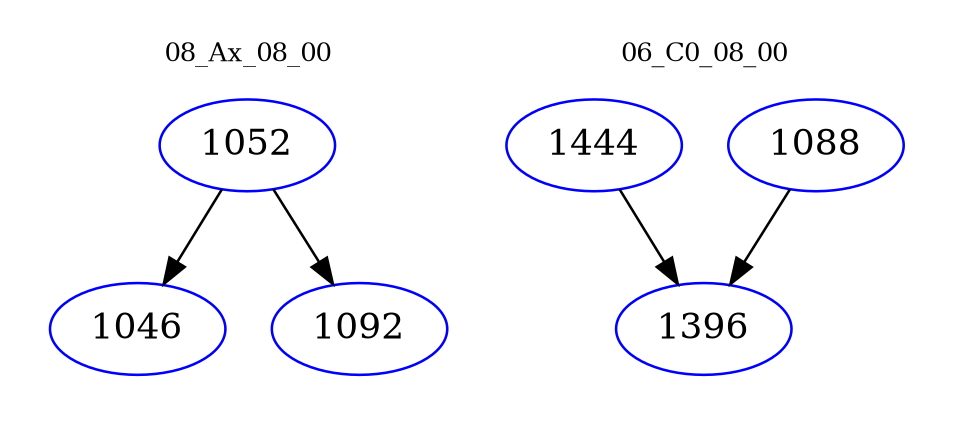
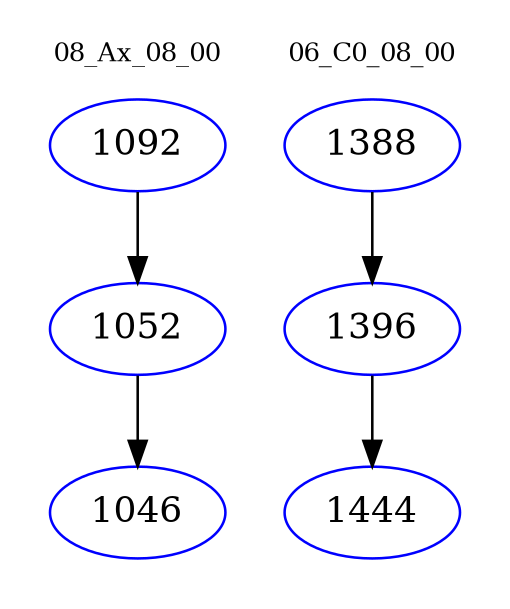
node "1088": label "1088" -> "1388"
edge "1052" -> "1092": reversed
edge "1444" -> "1396": reversed
